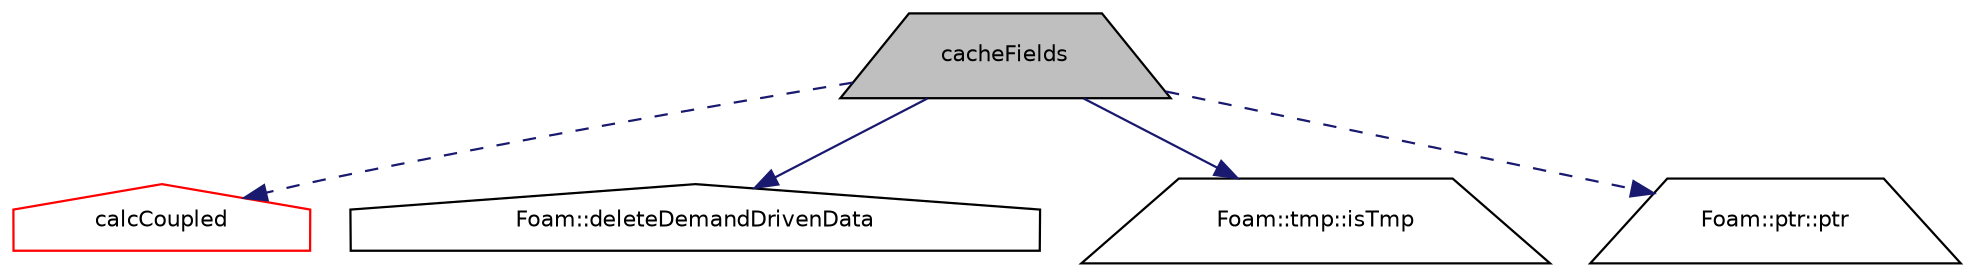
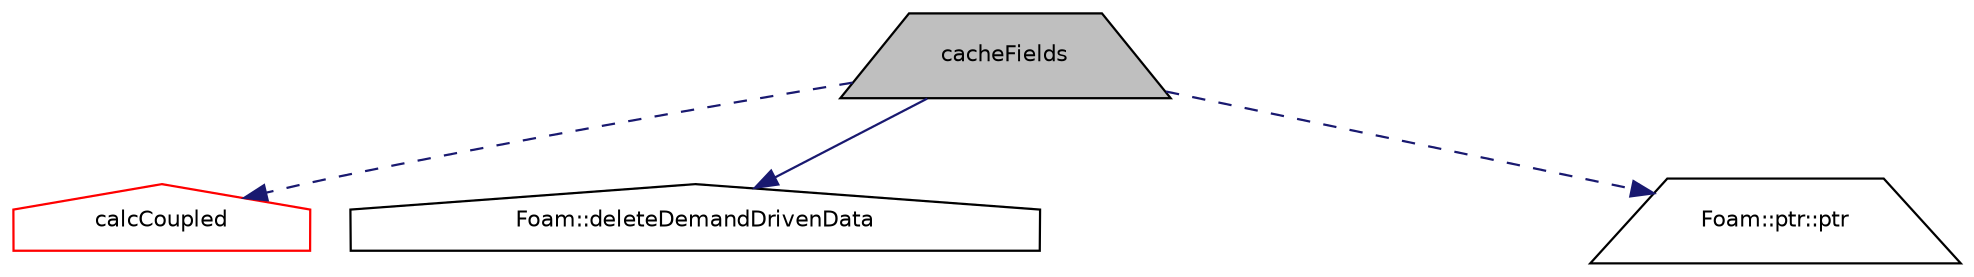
node "Foam::tmp::isTmp": removed
